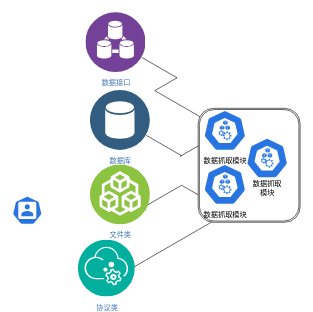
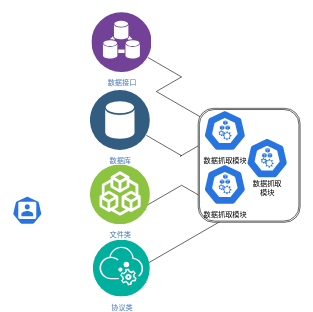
node "数据接口": moved (116, 42) -> (122, 42)
node "协议类": moved (107, 269) -> (122, 269)
